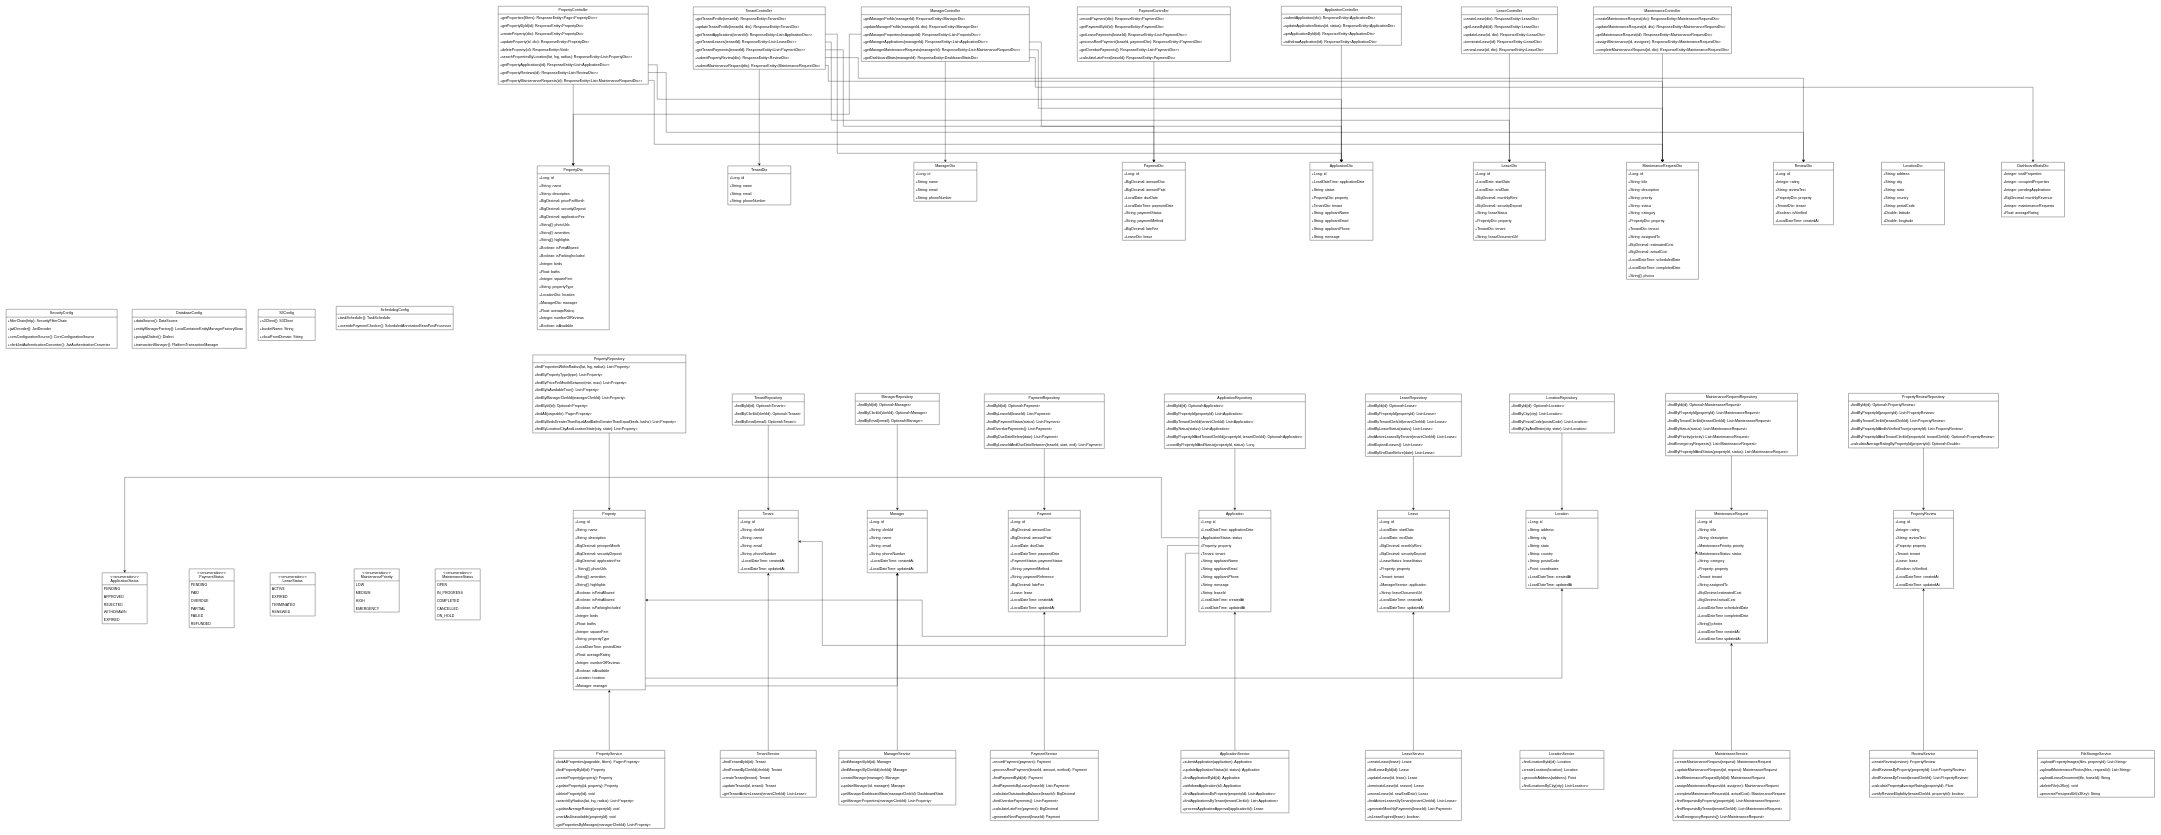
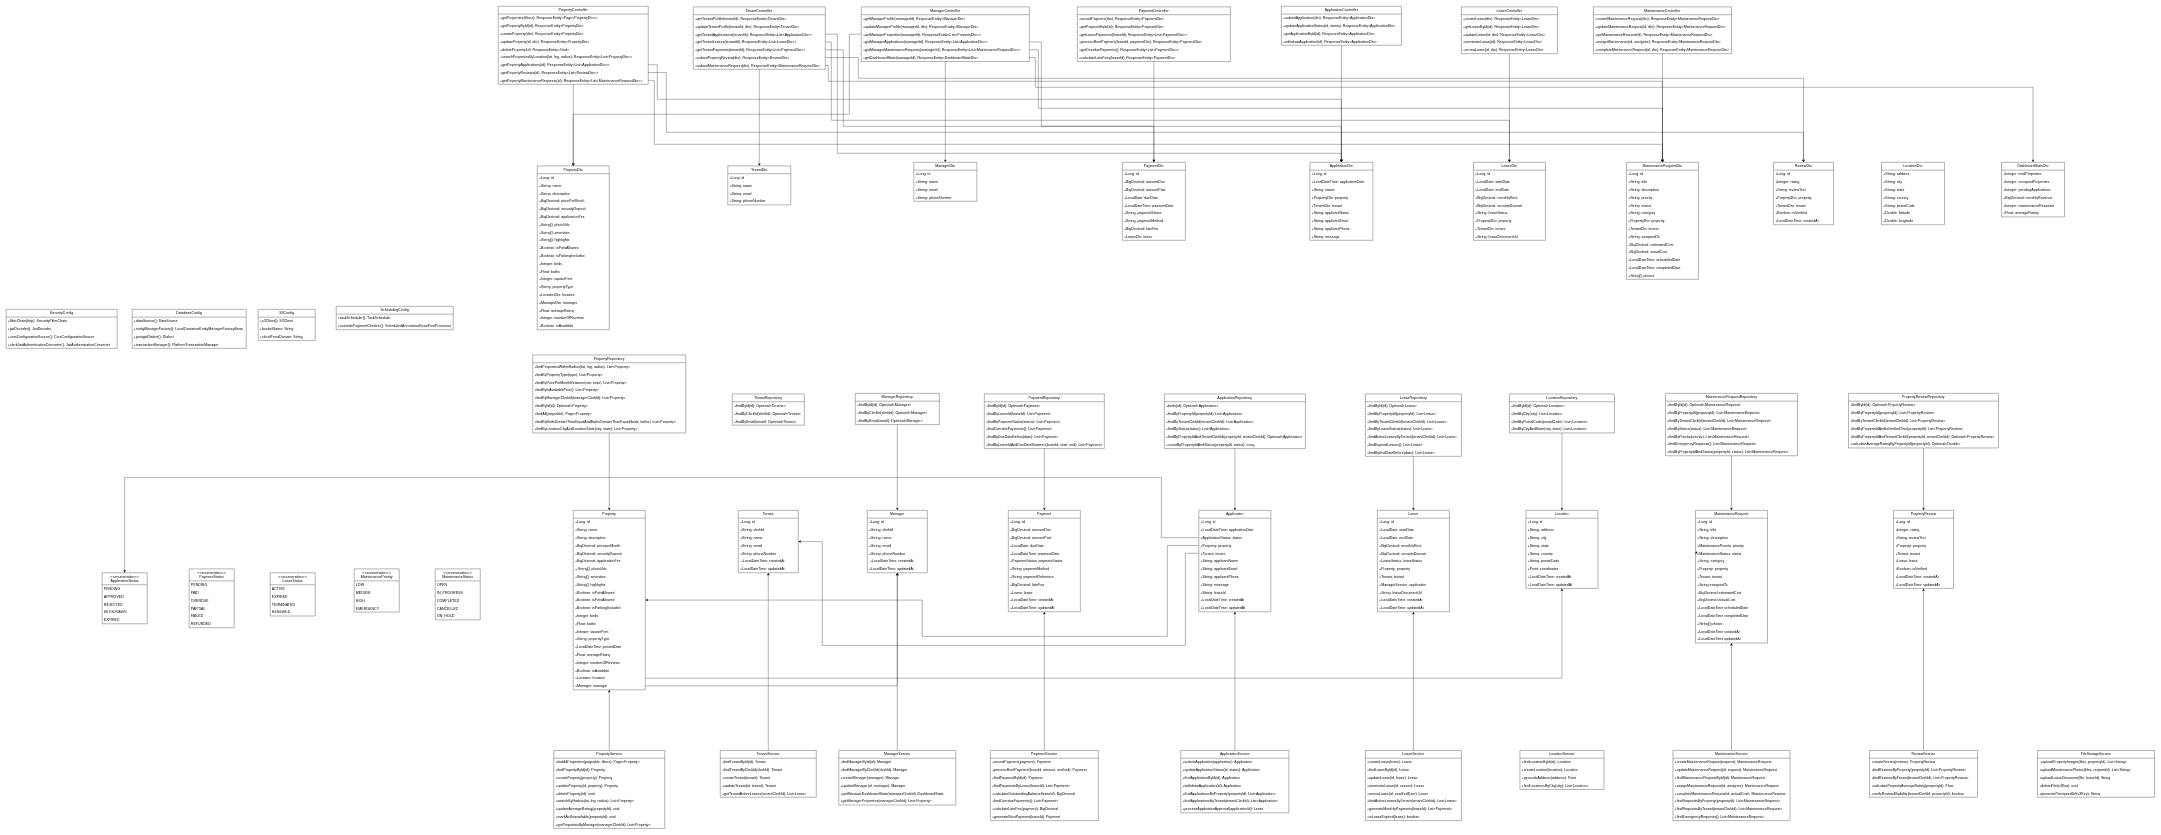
node "+findById(id): Optional<Application>": label "+findById(id): Optional<Application>" -> "+beds(id): Optional<Application>"
edge "TenantRepository" -> "Tenant": removed
